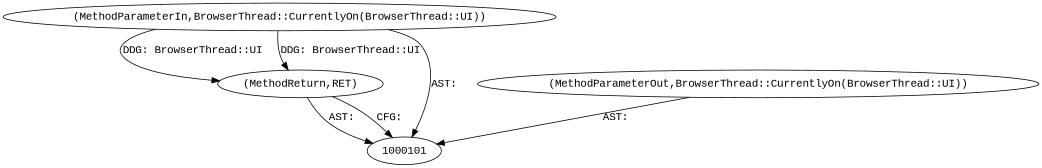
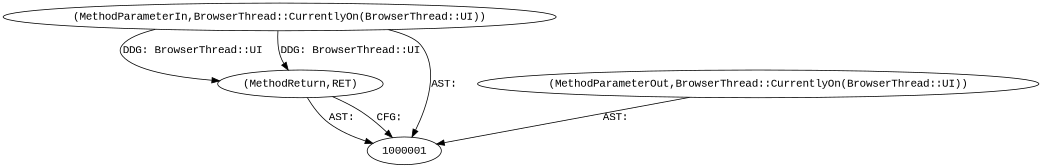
node "1000101": label "1000101" -> "1000001"
